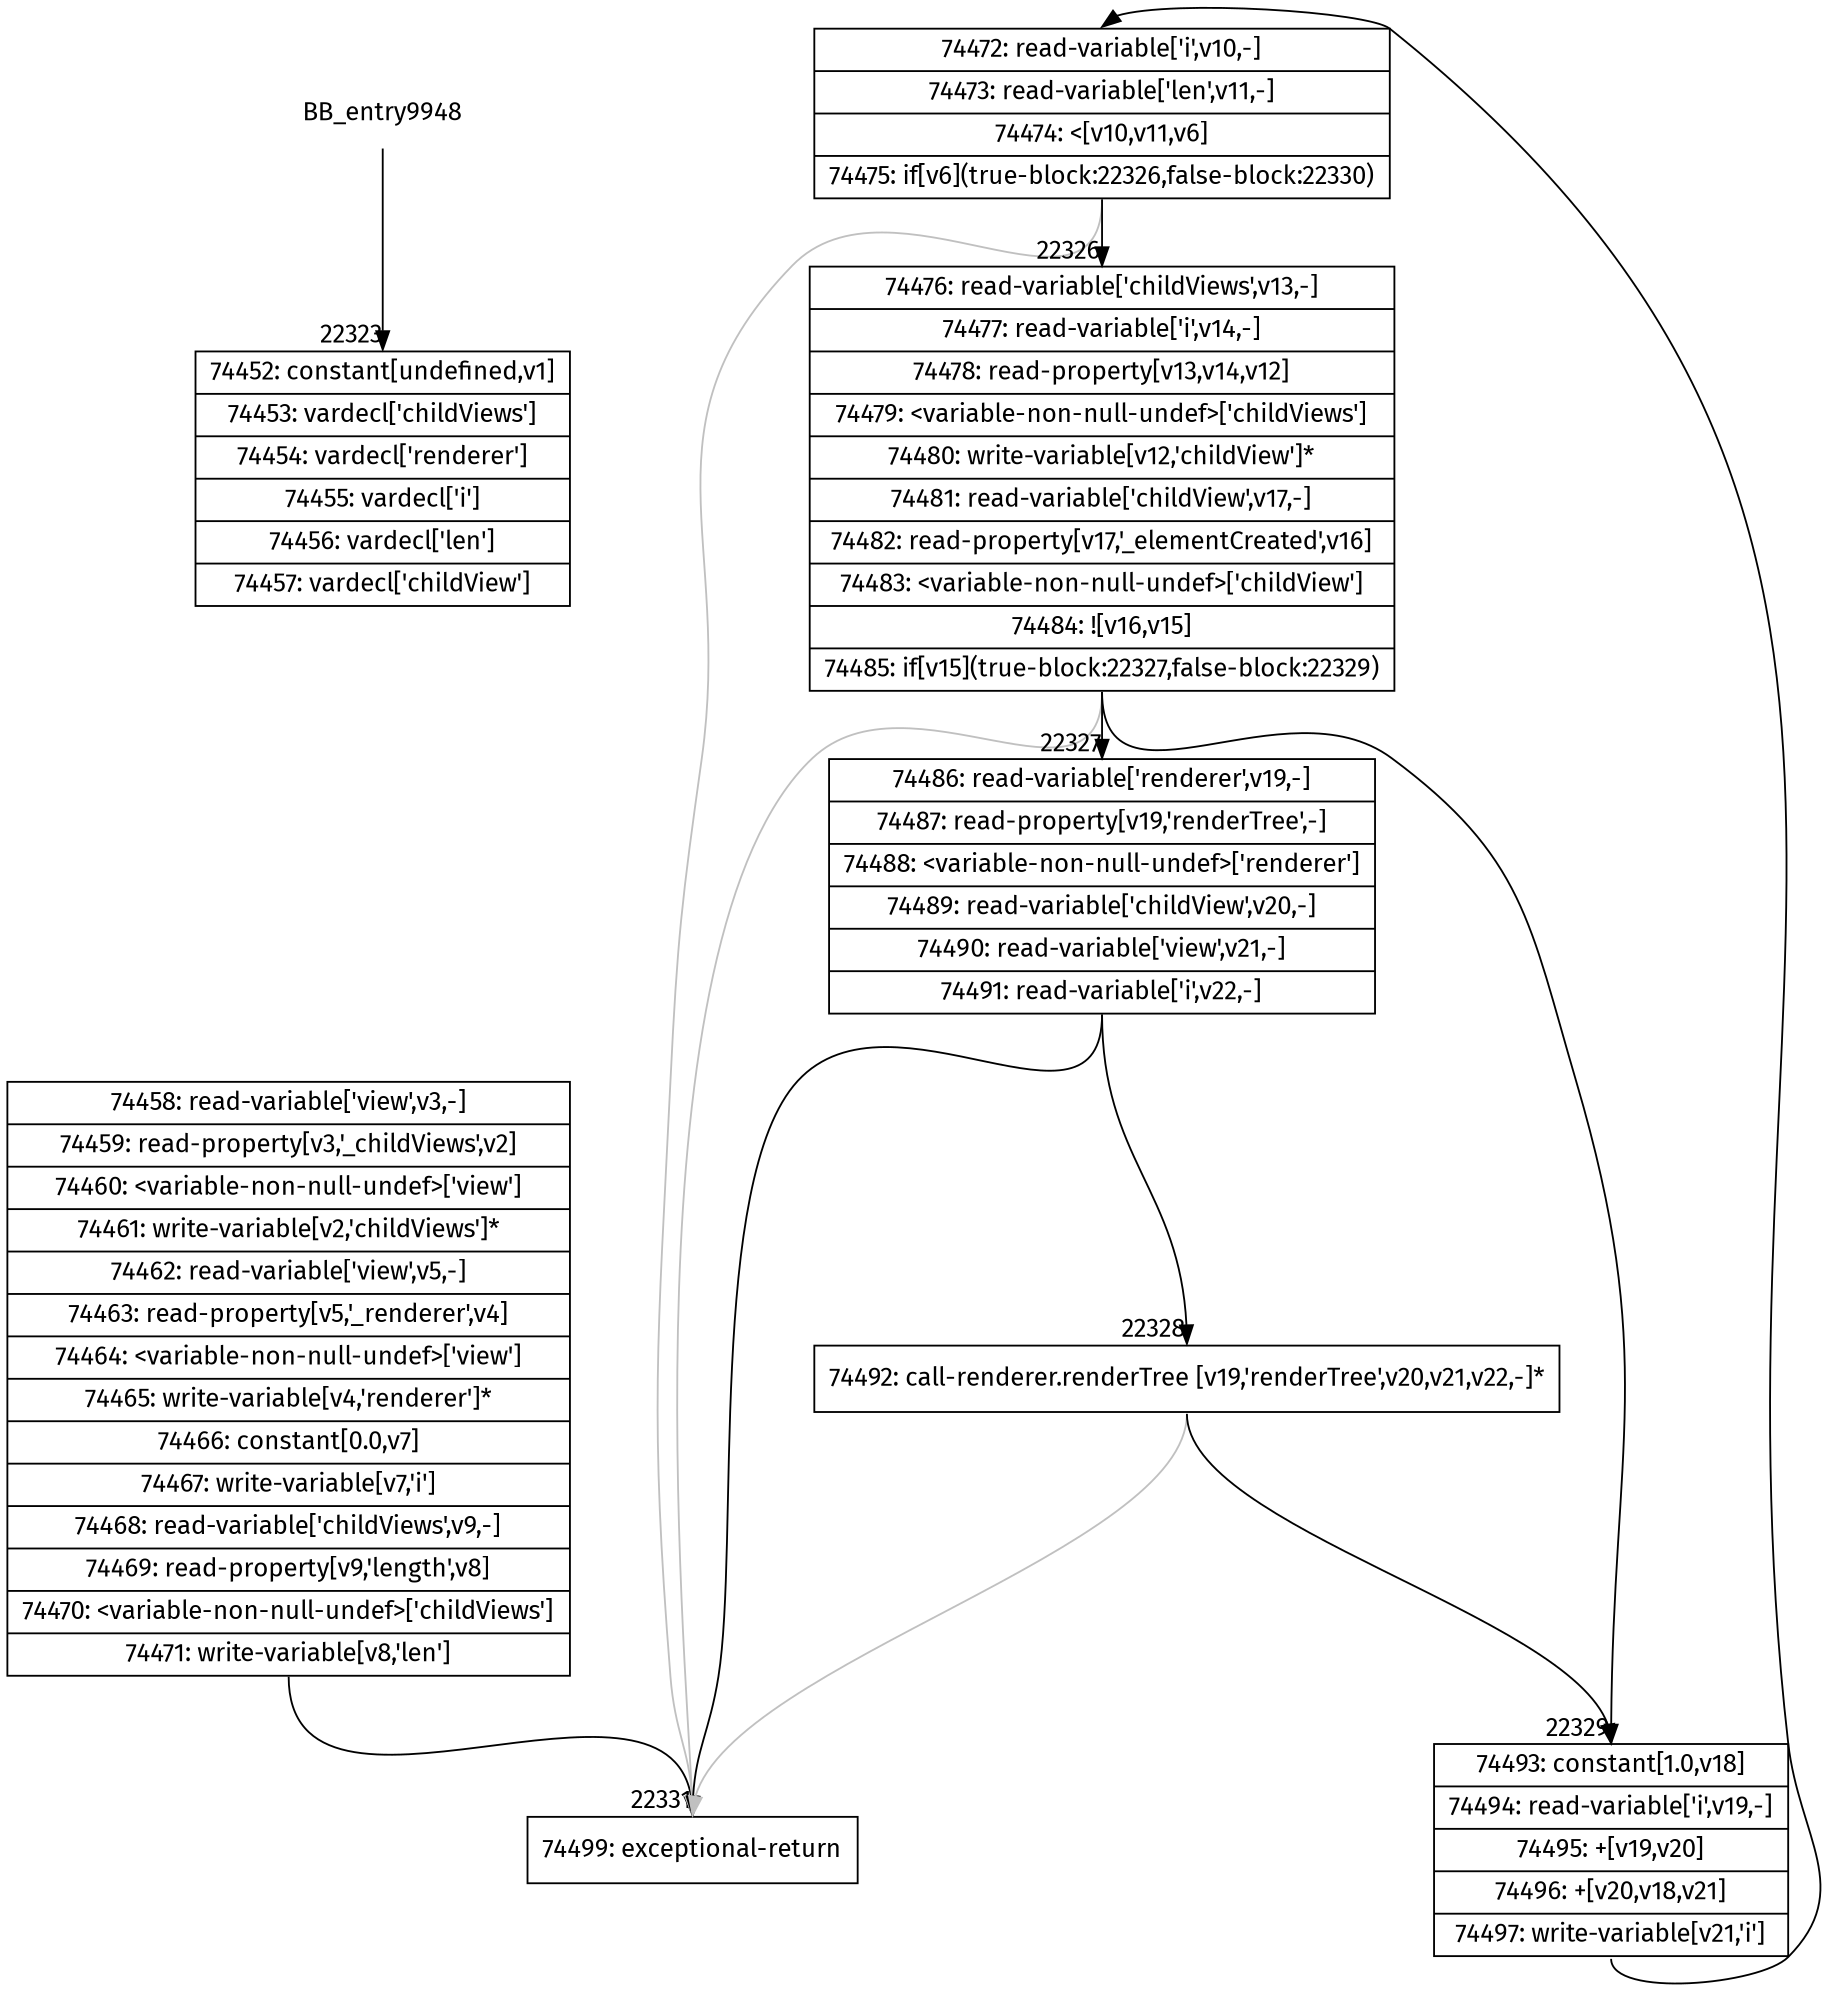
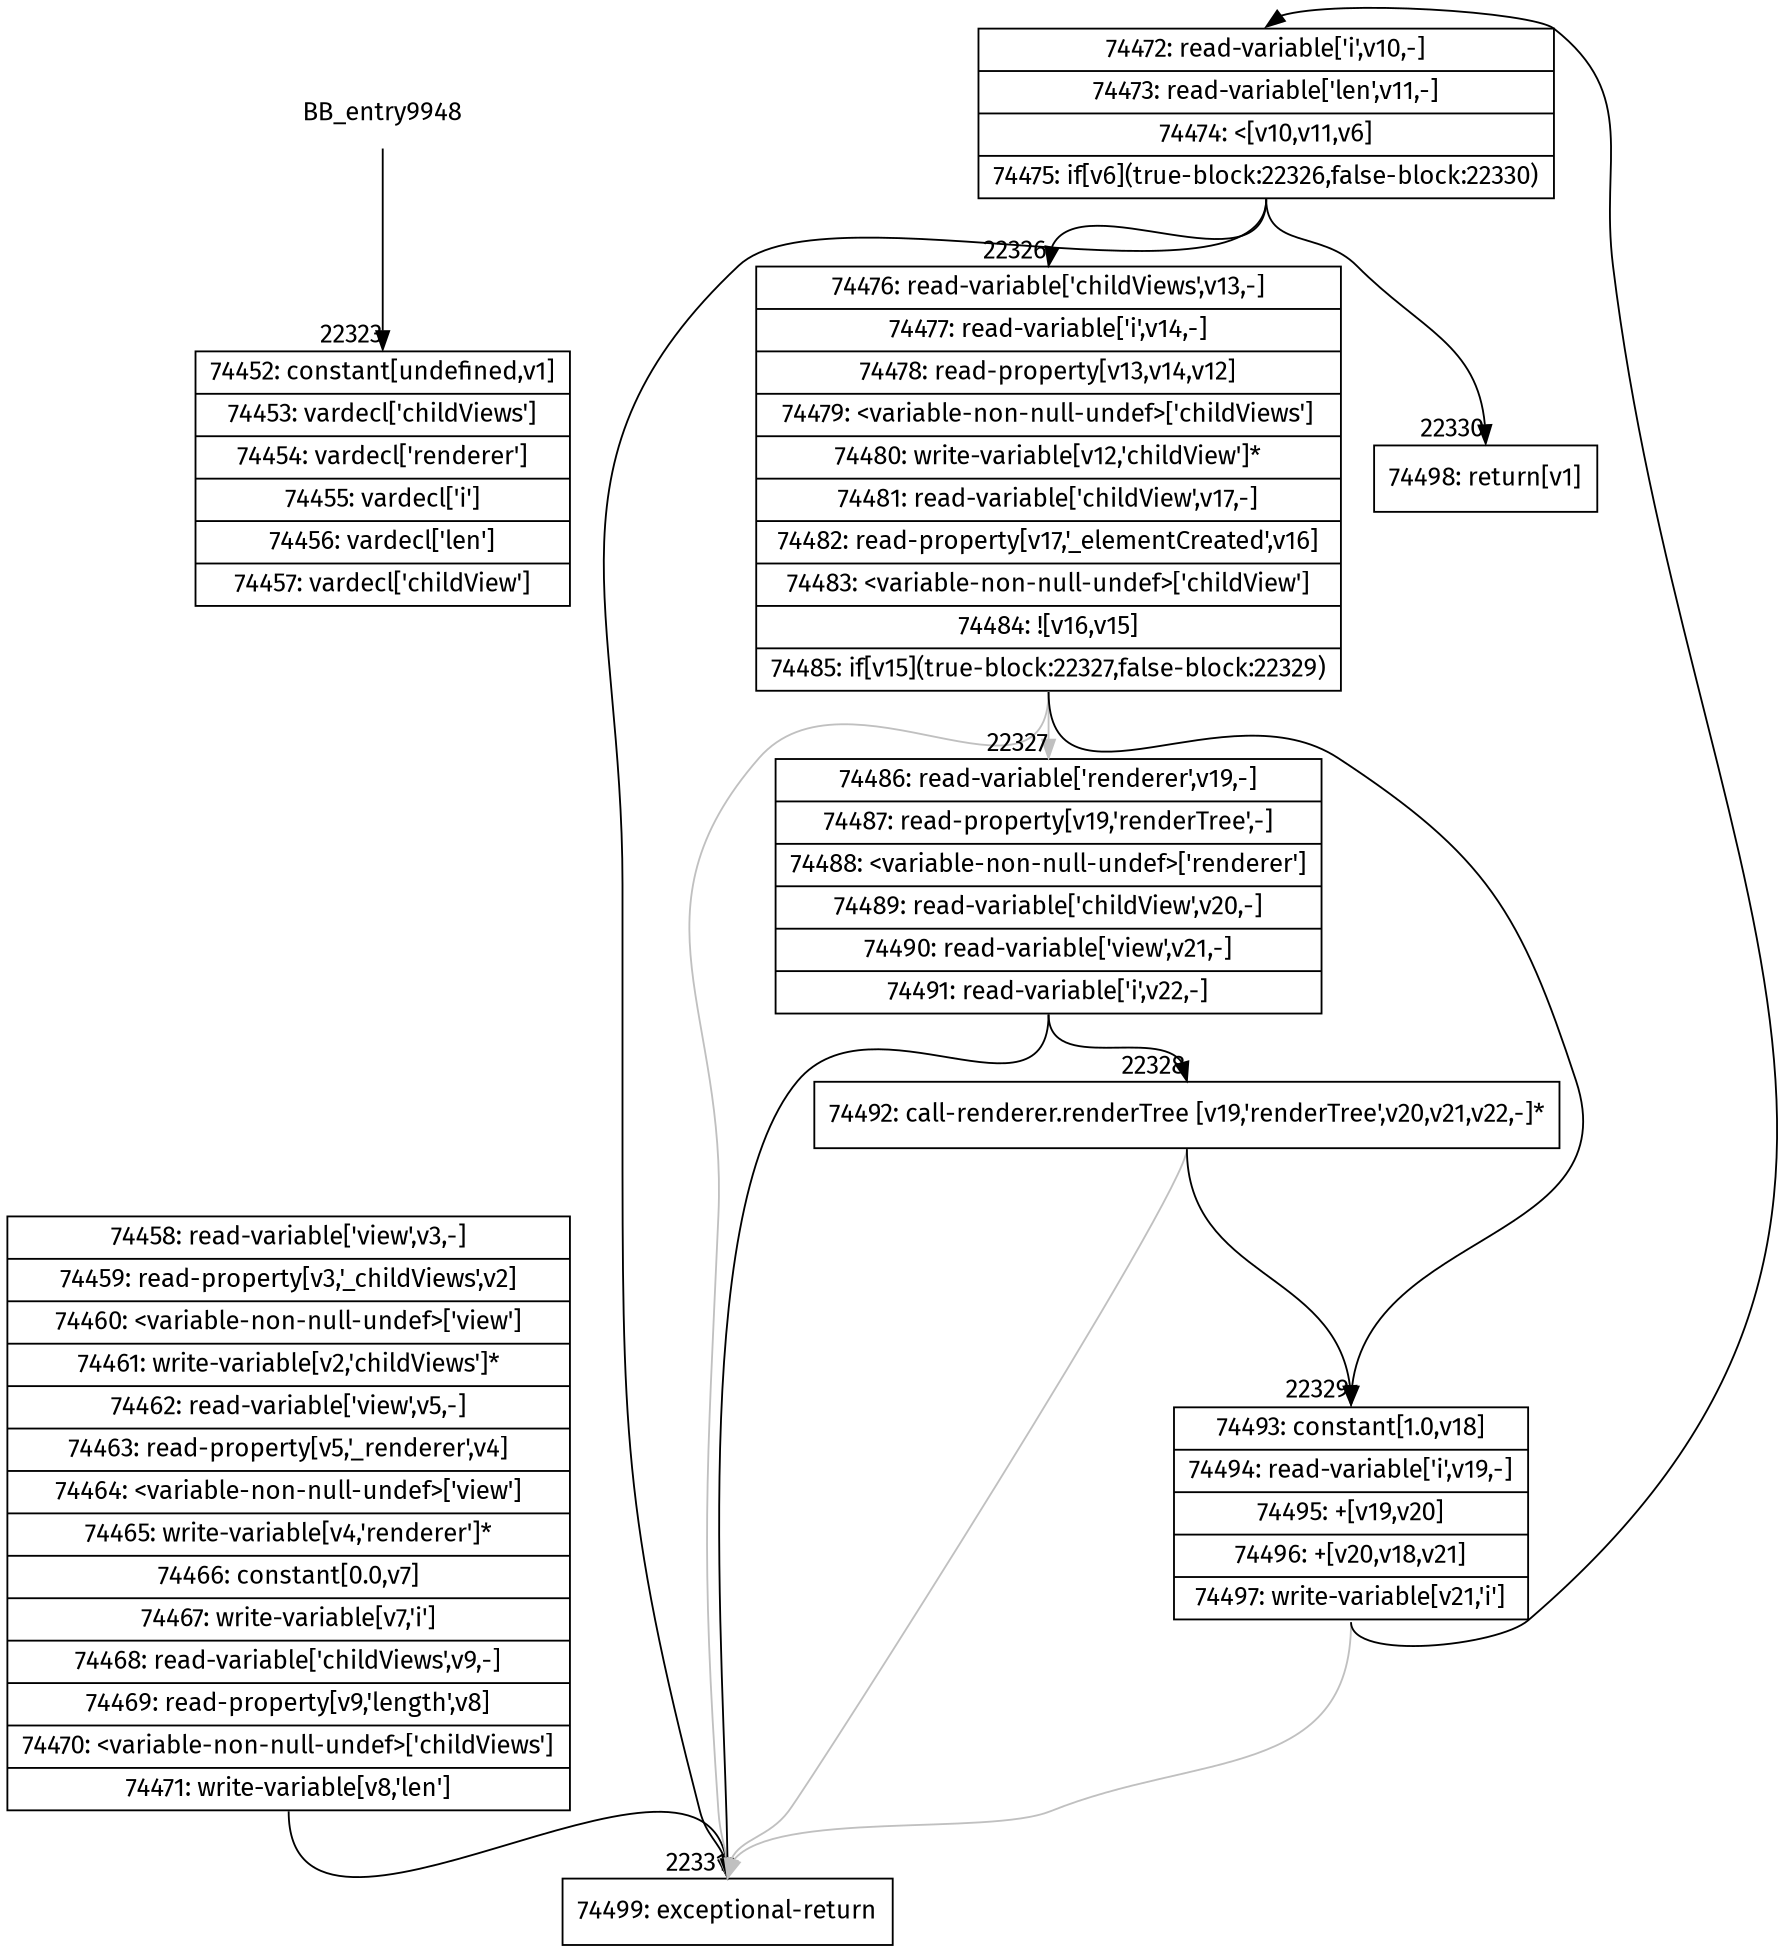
node "74498: return[v1]": added
edge "74476: read-variable['childViews',v13,-]" -> "74486: read-variable['renderer',v19,-]": color black -> gray
edge "74472: read-variable['i',v10,-]" -> "74499: exceptional-return": color gray -> black
edge "74493: constant[1.0,v18]" -> "74499: exceptional-return": added
